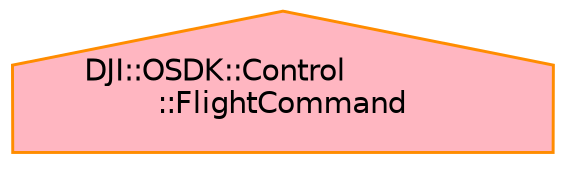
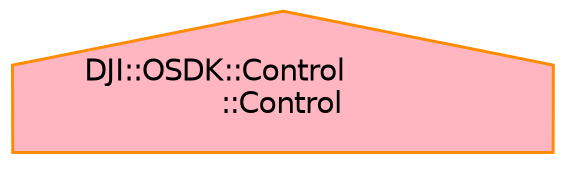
node "DJI::OSDK::Control ::FlightCommand": label "DJI::OSDK::Control ::FlightCommand" -> "DJI::OSDK::Control ::Control"
